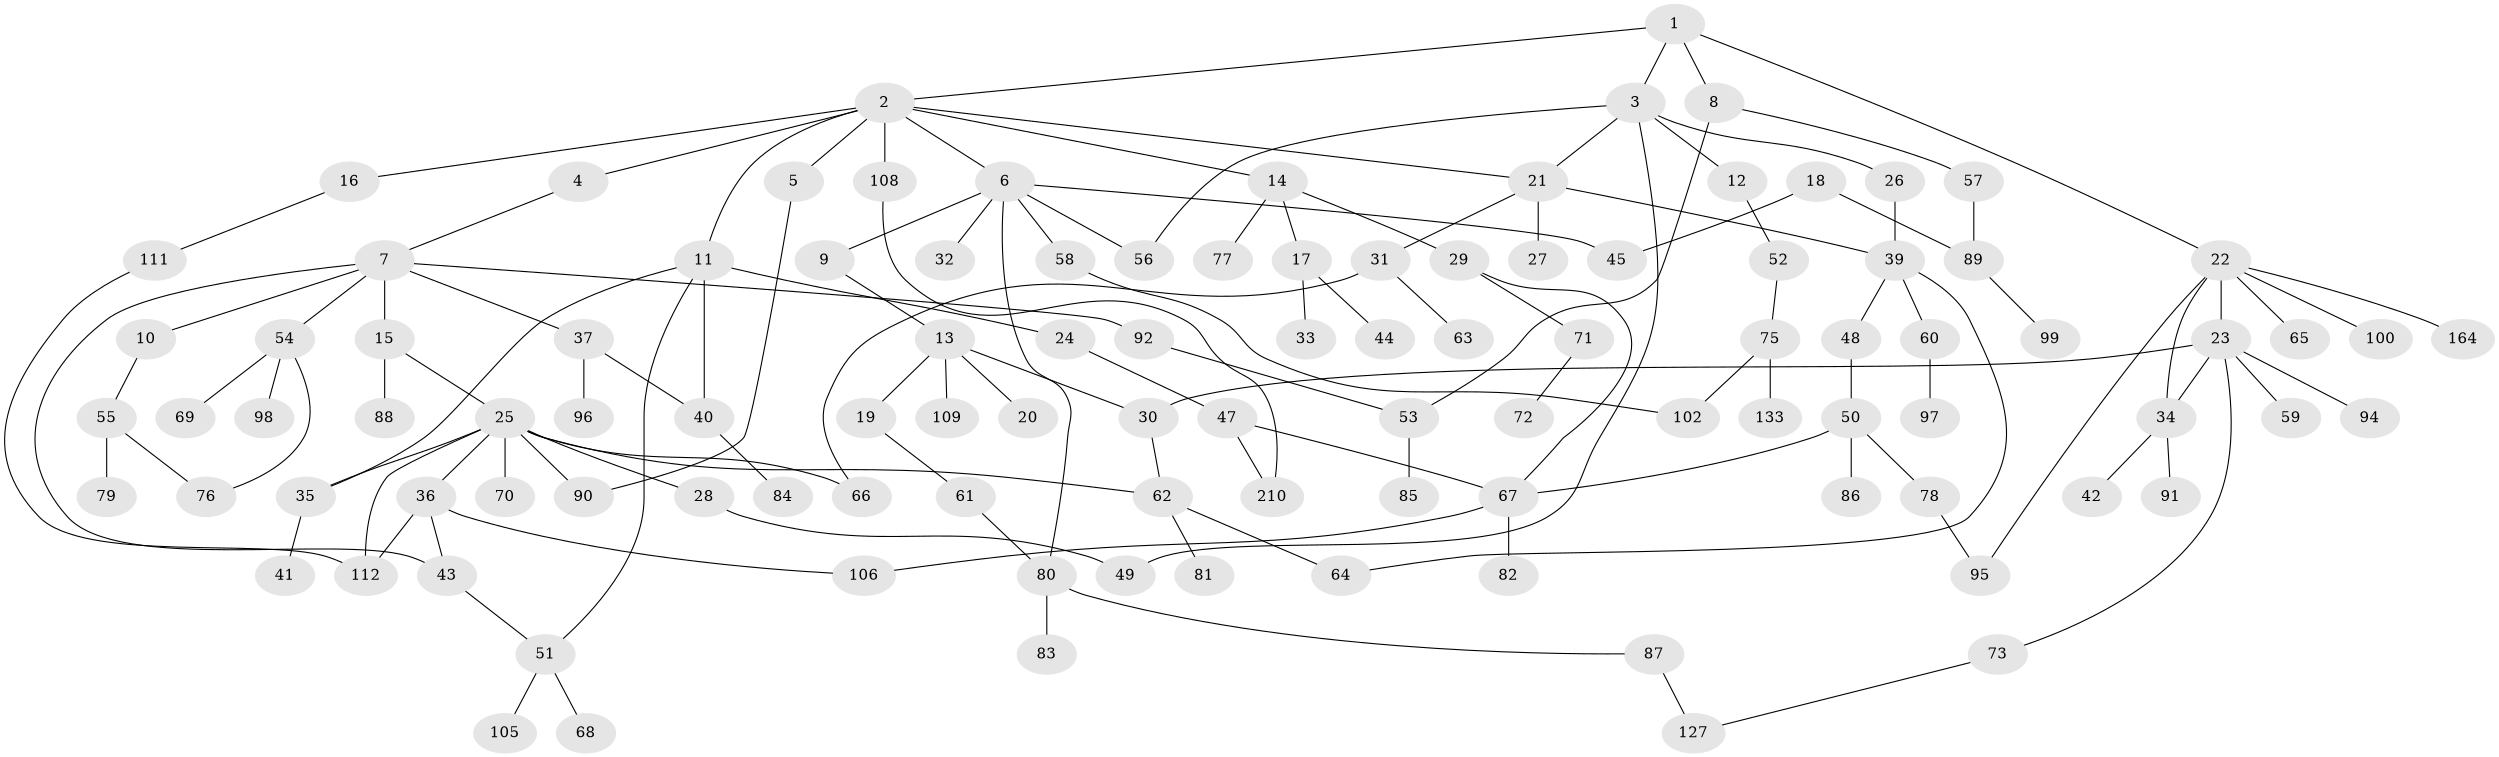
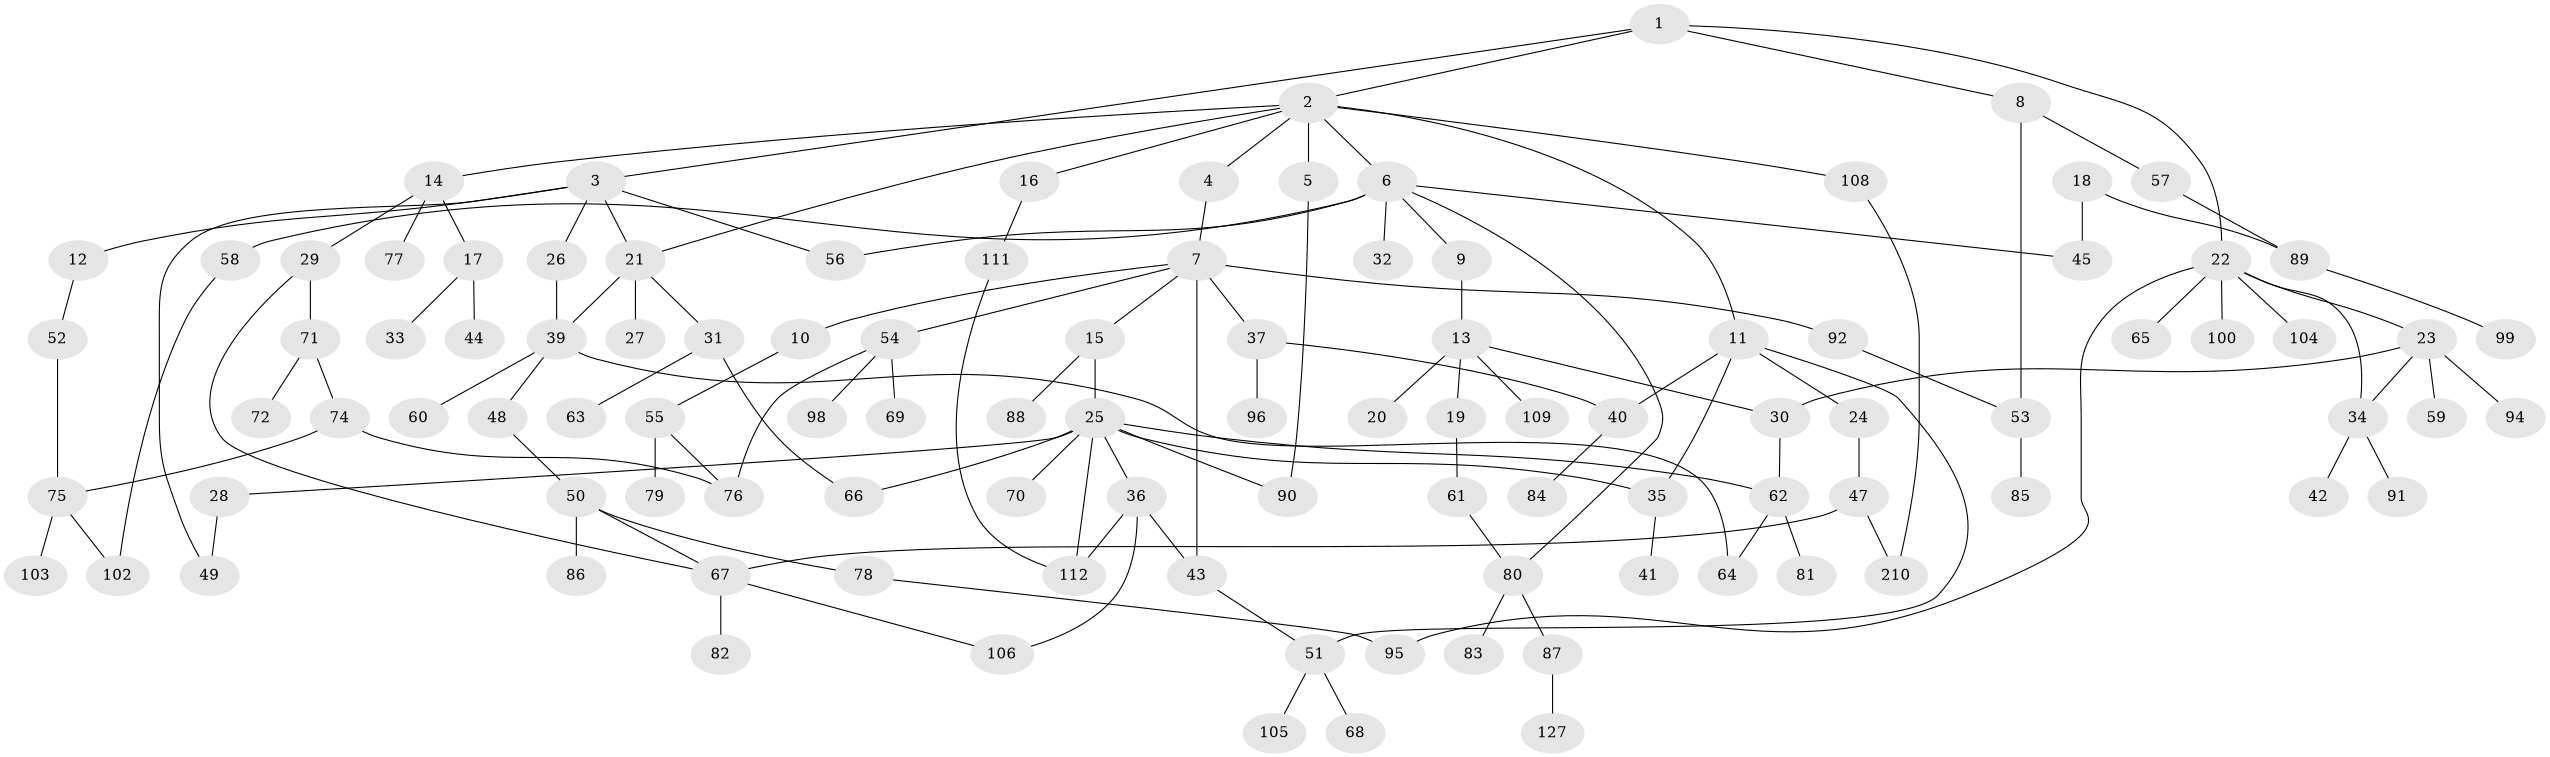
node "164": label "164" -> "104"
node "74": added
node "133": label "133" -> "103"
node "97": removed
node "73": removed
